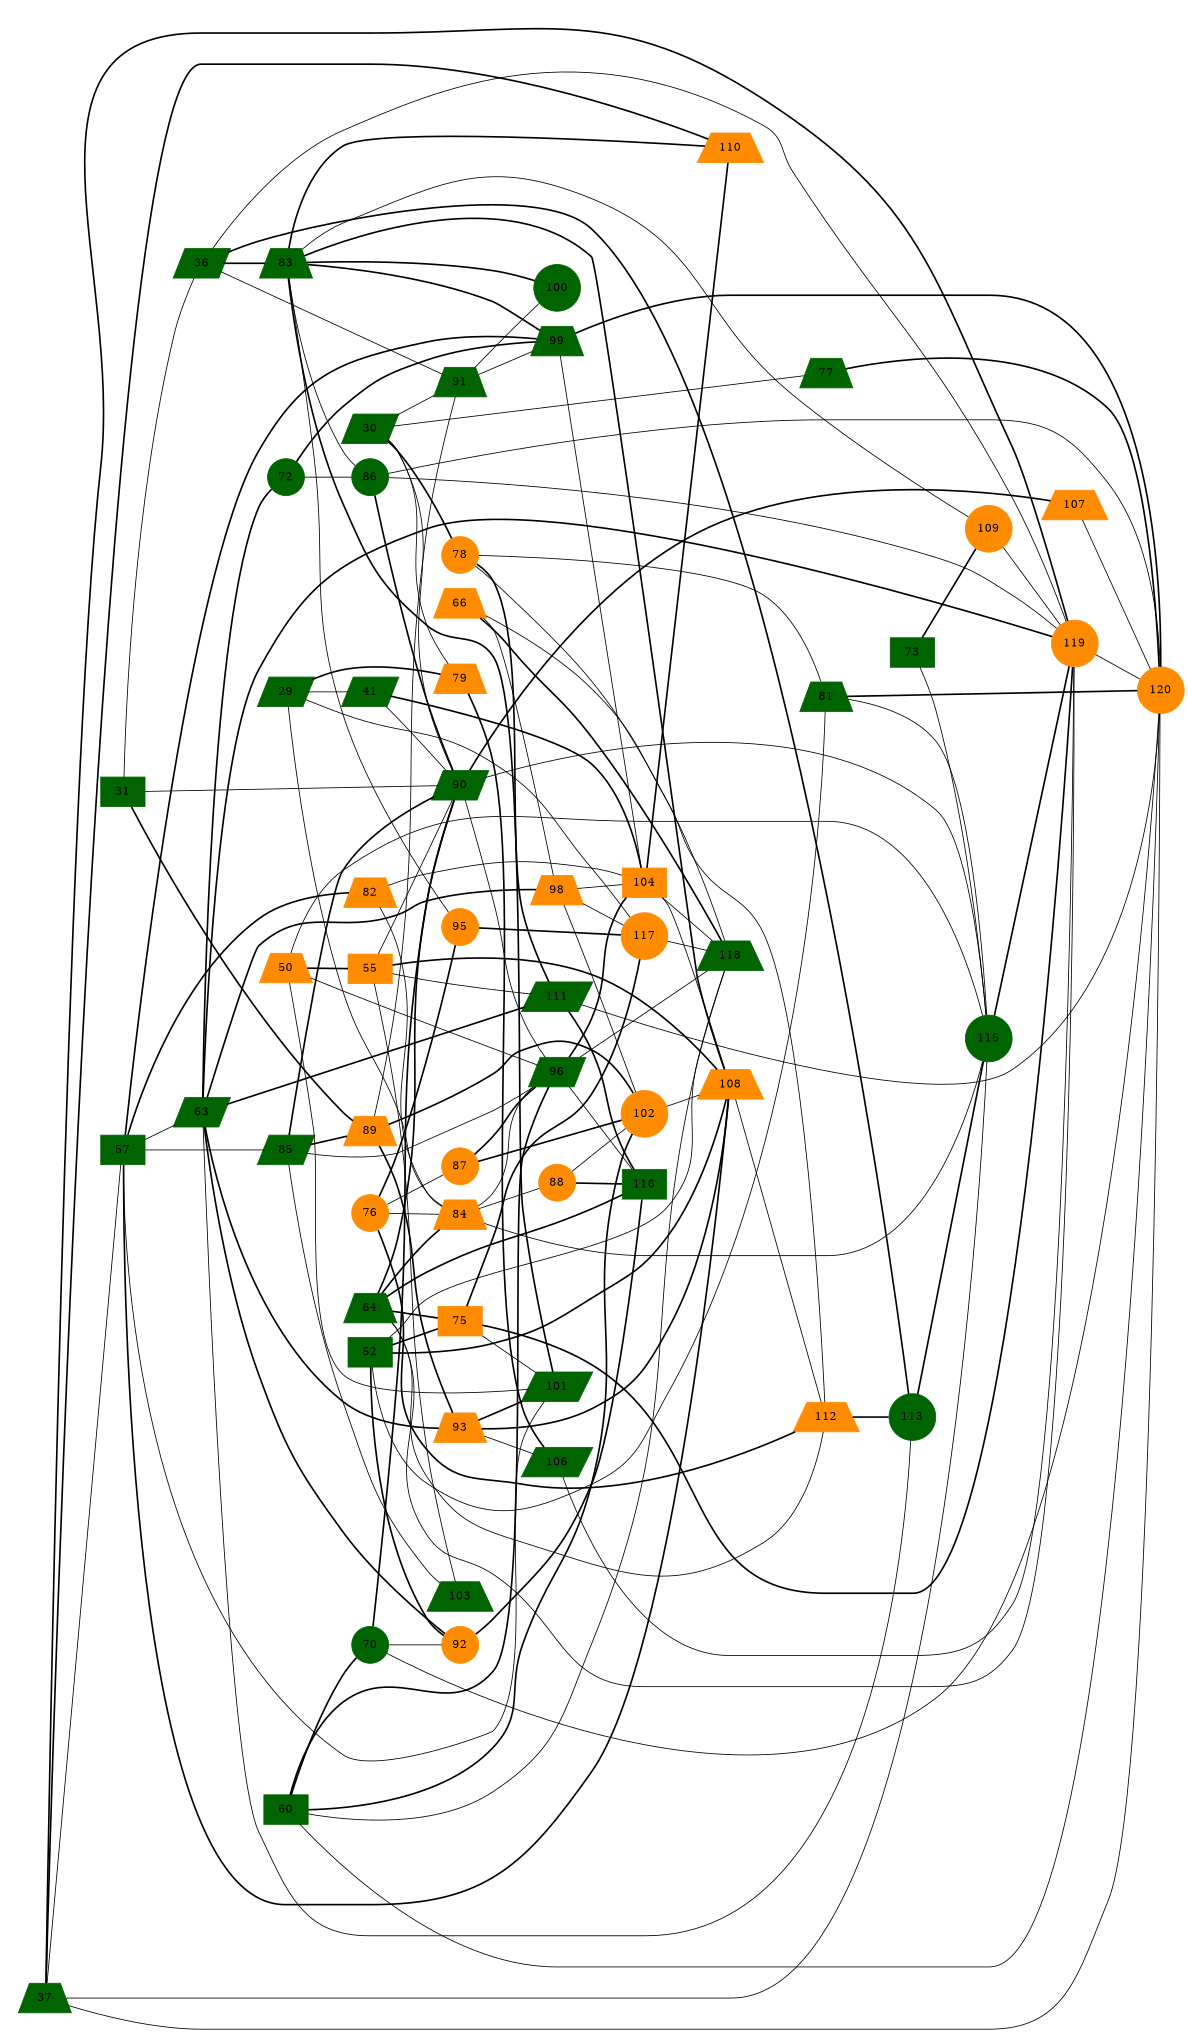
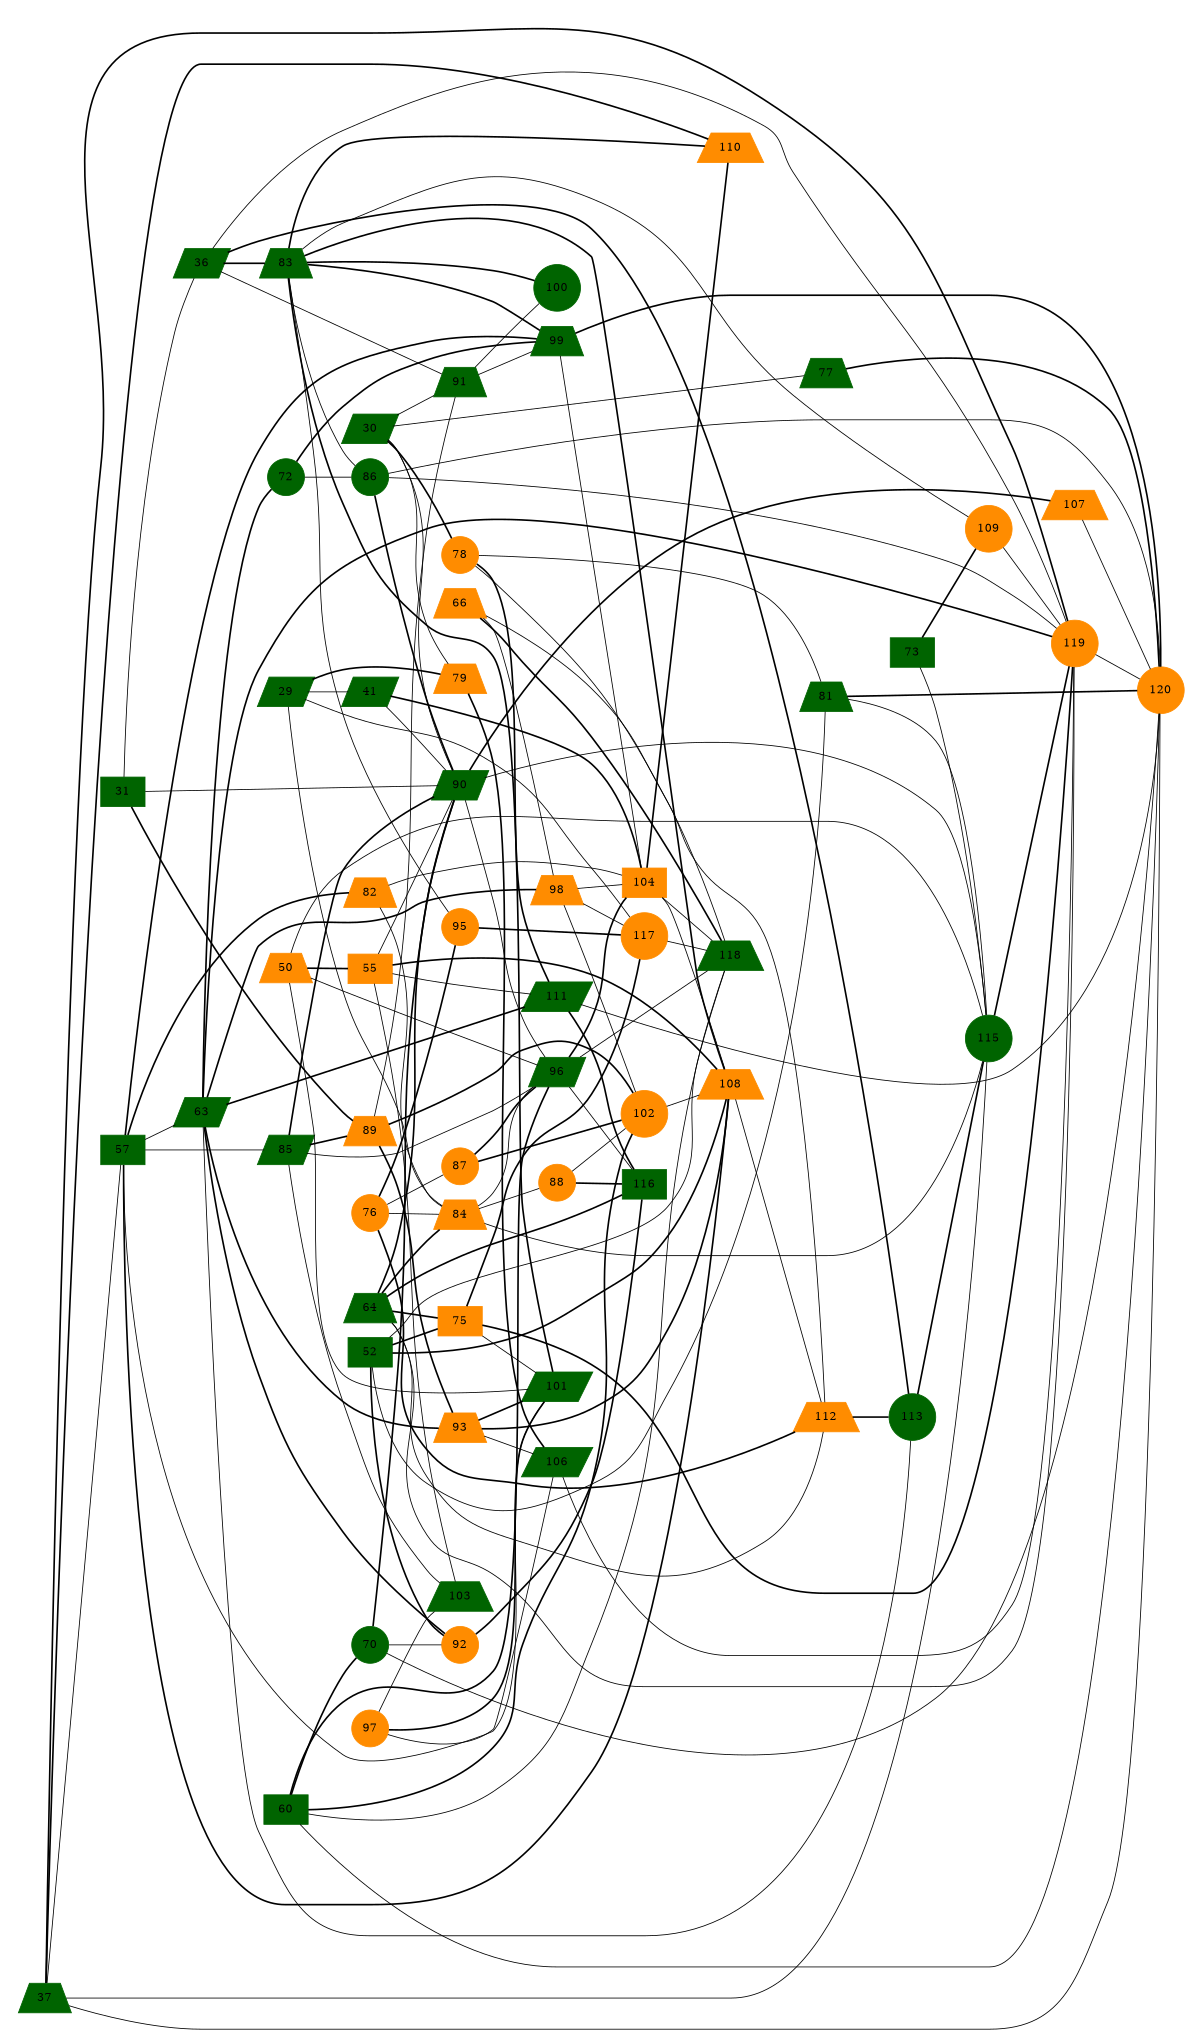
node "97": added
